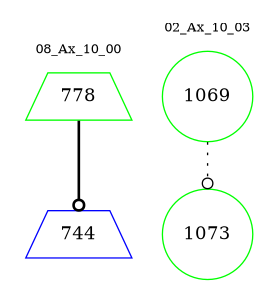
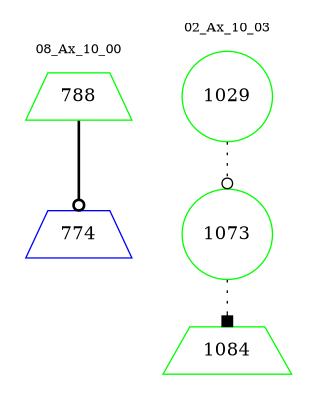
node "778": label "778" -> "788"
node "1069": label "1069" -> "1029"
node "744": label "744" -> "774"
node "1084": added
